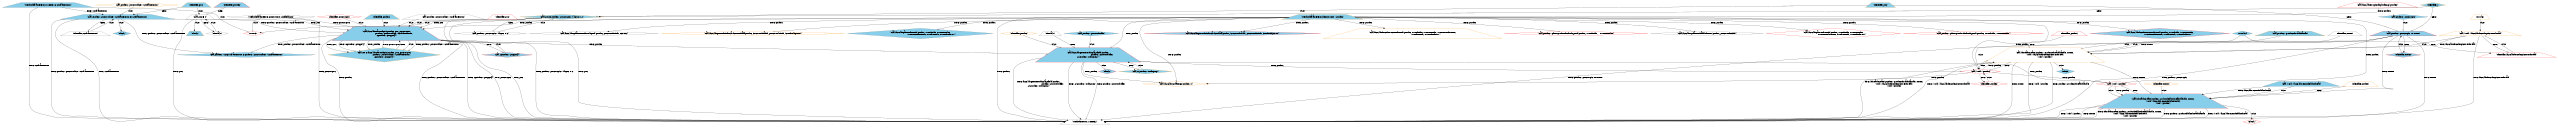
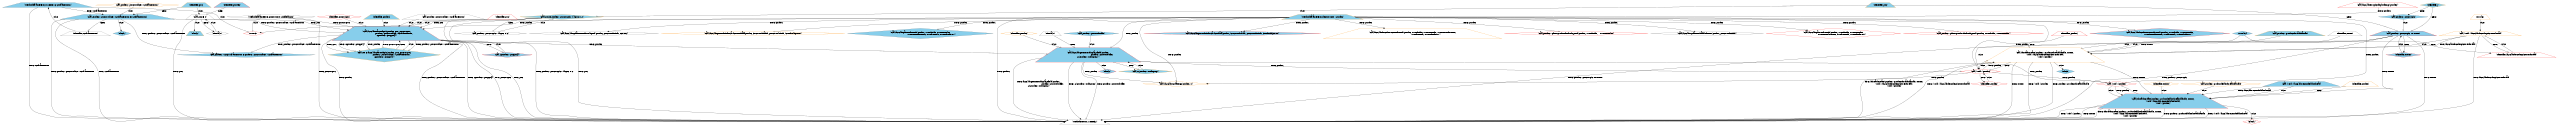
edge "(Identifier,j)" -> "(Call,poc = ps_dec->ps_cur_pic->i4_poc + 2)": now "(Identifier,j)" -> "(Call,ps_dec->ps_cur_pic)"
edge "(Identifier,u2_frame_num)" -> "(Call,ps_dec->ps_cur_slice->u2_frame_num = u2_frame_num)": now "(Identifier,u2_frame_num)" -> "(MethodParameterIn,UWORD16 u2_frame_num)"
node "(Call,ps_dec->pv_bs_deblk_thread_handle)": added
